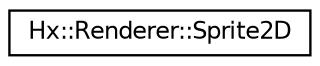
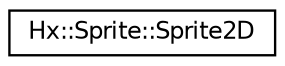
node "Hx::Renderer::Sprite2D": label "Hx::Renderer::Sprite2D" -> "Hx::Sprite::Sprite2D"
